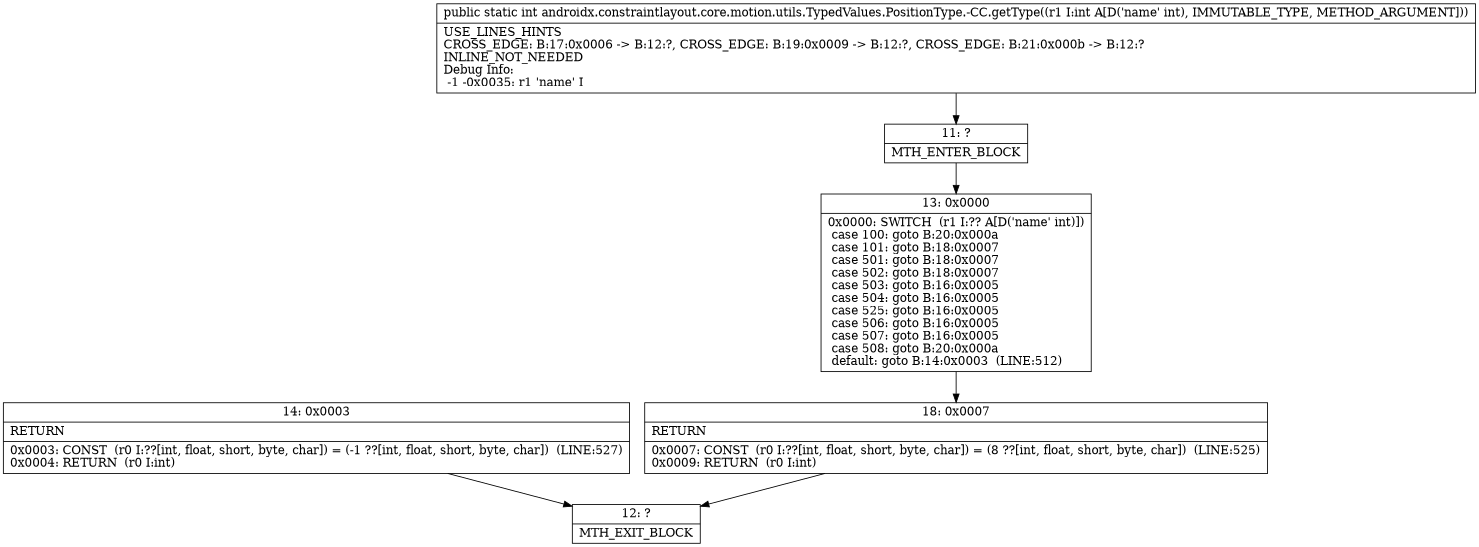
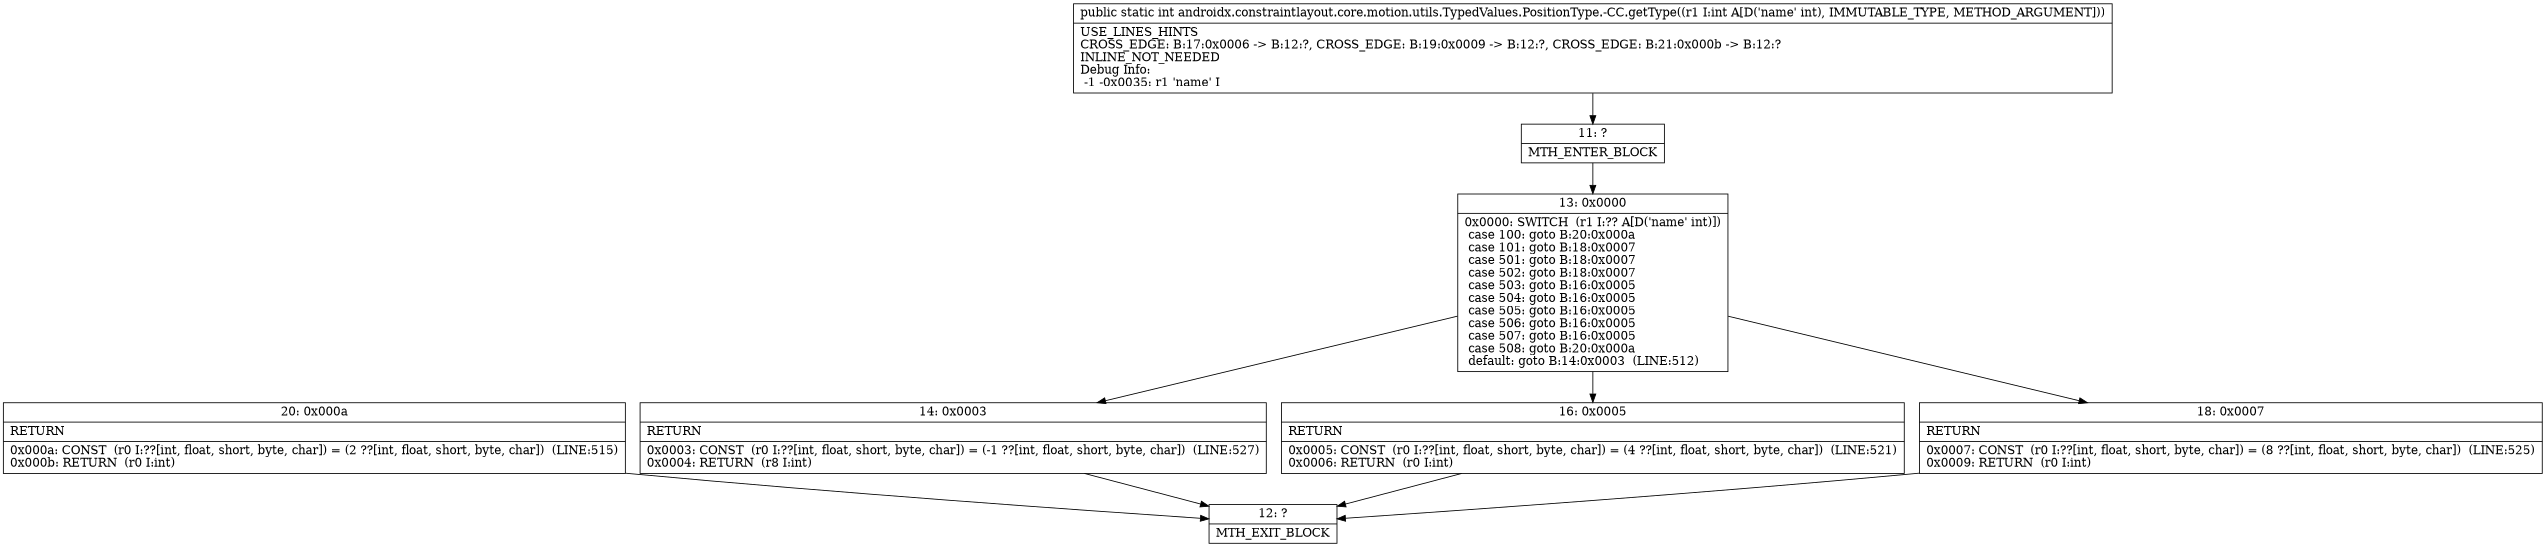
node "13: 0x0000": text "case 525: goto B:16:0x0005" -> "case 505: goto B:16:0x0005"
edge "13: 0x0000" -> "14: 0x0003": added
node "20: 0x000a": added
node "16: 0x0005": added
node "14: 0x0003": text "0x0004: RETURN  (r0 I:int)" -> "0x0004: RETURN  (r8 I:int)"
